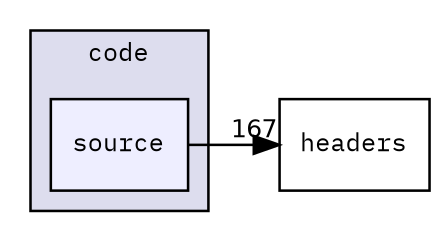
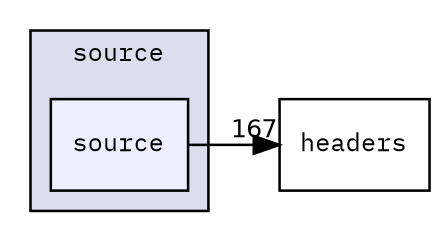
cluster "code": label "code" -> "source"
